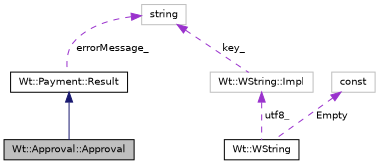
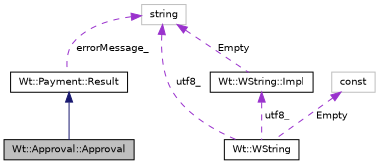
edge "Wt::WString::Impl" -> "string": label " key_" -> " Empty"
node "Wt::WString::Impl": color grey75 -> black
edge "Wt::WString" -> "string": added, label "utf8_"
